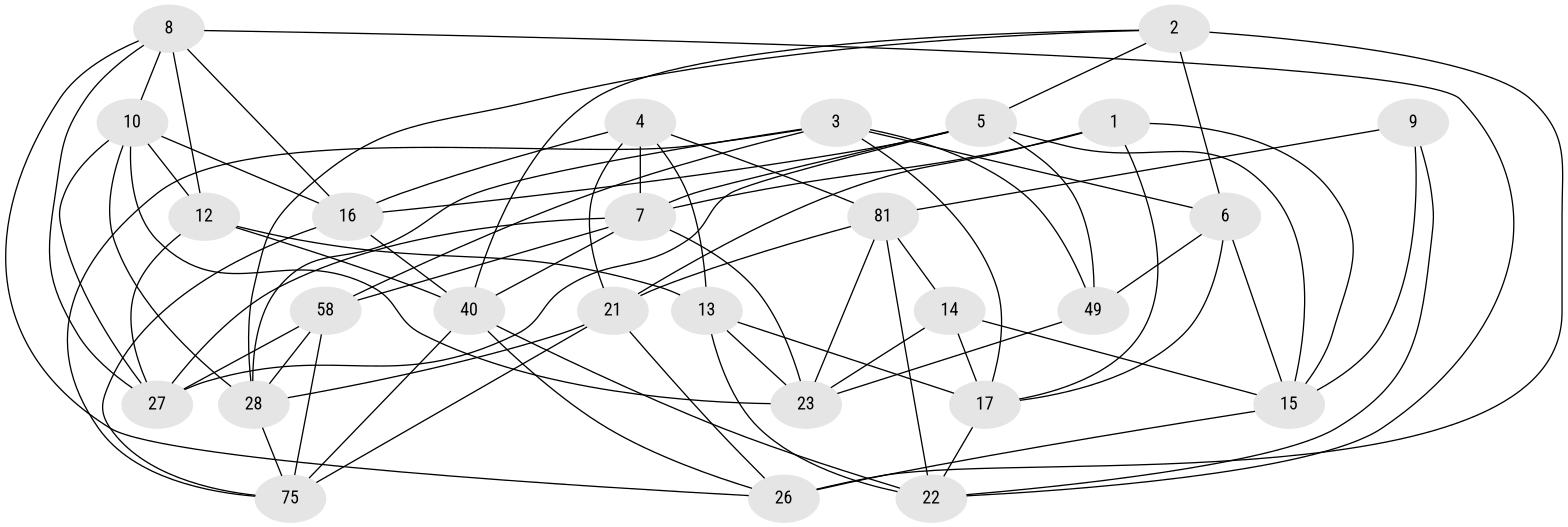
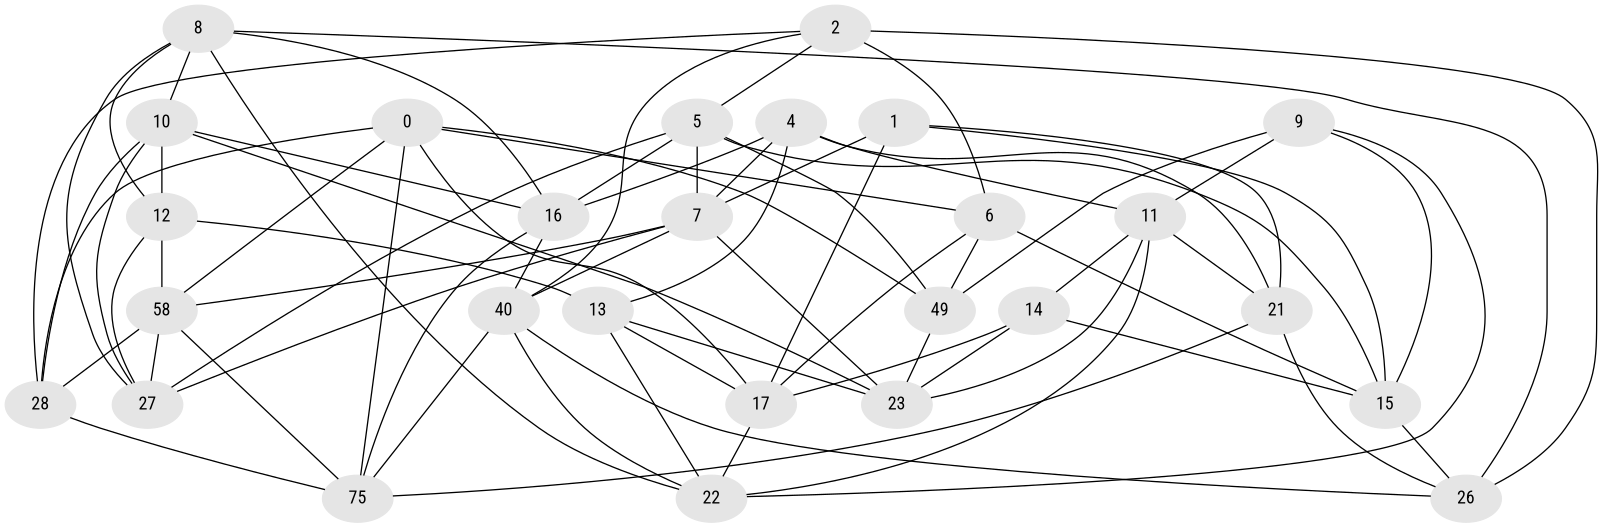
node "3": label "3" -> "0"
edge "9" -- "49": added
node "81": label "81" -> "11"
edge "12" -- "40": now "12" -- "58"
edge "21" -- "28": removed
